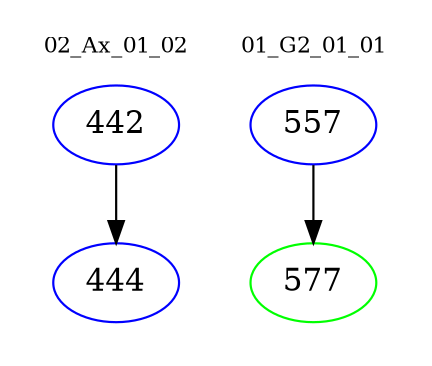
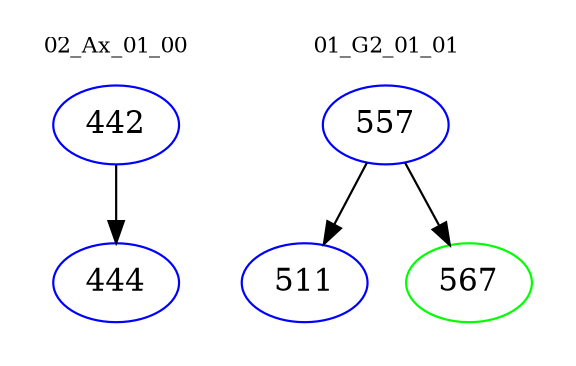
cluster "02_Ax_01_02": label "02_Ax_01_02" -> "02_Ax_01_00"
node "511": added
node "577": label "577" -> "567"
